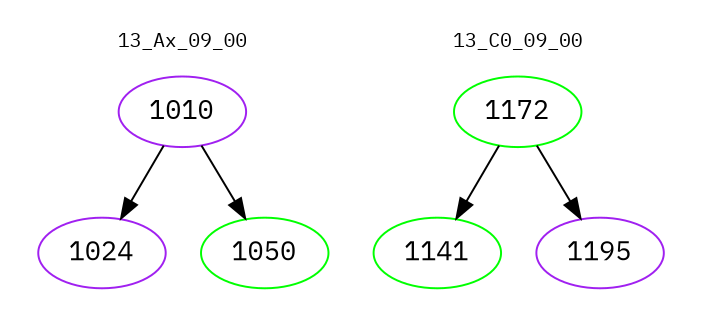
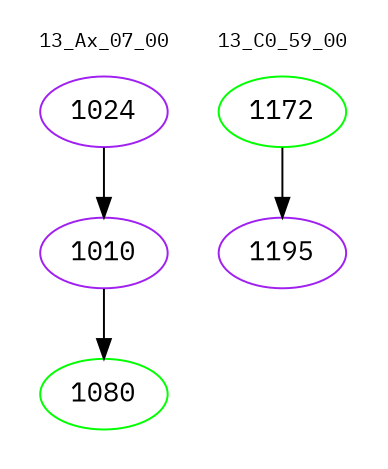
cluster "13_Ax_09_00": label "13_Ax_09_00" -> "13_Ax_07_00"
cluster "13_C0_09_00": label "13_C0_09_00" -> "13_C0_59_00"
edge "1010" -> "1024": reversed
node "1050": label "1050" -> "1080"
node "1141": removed
